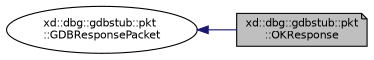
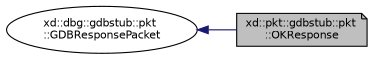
node "xd::dbg::gdbstub::pkt ::OKResponse": label "xd::dbg::gdbstub::pkt ::OKResponse" -> "xd::pkt::gdbstub::pkt ::OKResponse"
